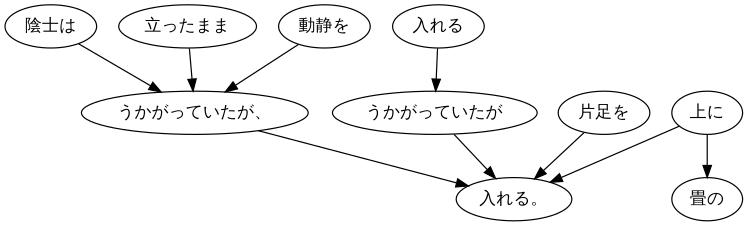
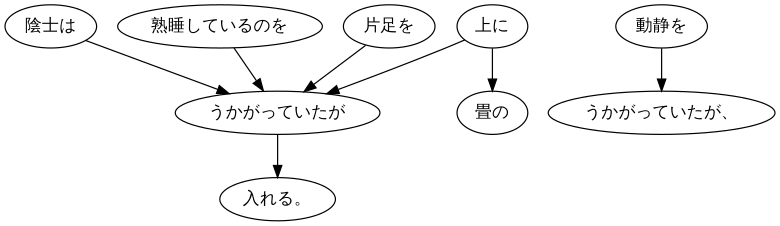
node "立ったまま": removed
node "入れる": label "入れる" -> "熟睡しているのを"
edge "陰士は" -> "うかがっていたが、": now "陰士は" -> "うかがっていたが"
edge "片足を" -> "入れる。": now "片足を" -> "うかがっていたが"
edge "上に" -> "入れる。": now "上に" -> "うかがっていたが"
edge "うかがっていたが、" -> "入れる。": removed
